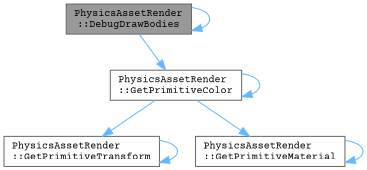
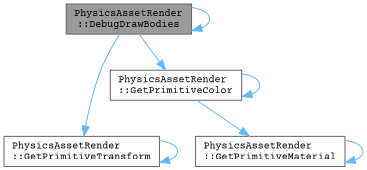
edge "PhysicsAssetRender ::GetPrimitiveColor" -> "PhysicsAssetRender ::GetPrimitiveTransform": now "PhysicsAssetRender ::DebugDrawBodies" -> "PhysicsAssetRender ::GetPrimitiveTransform"
